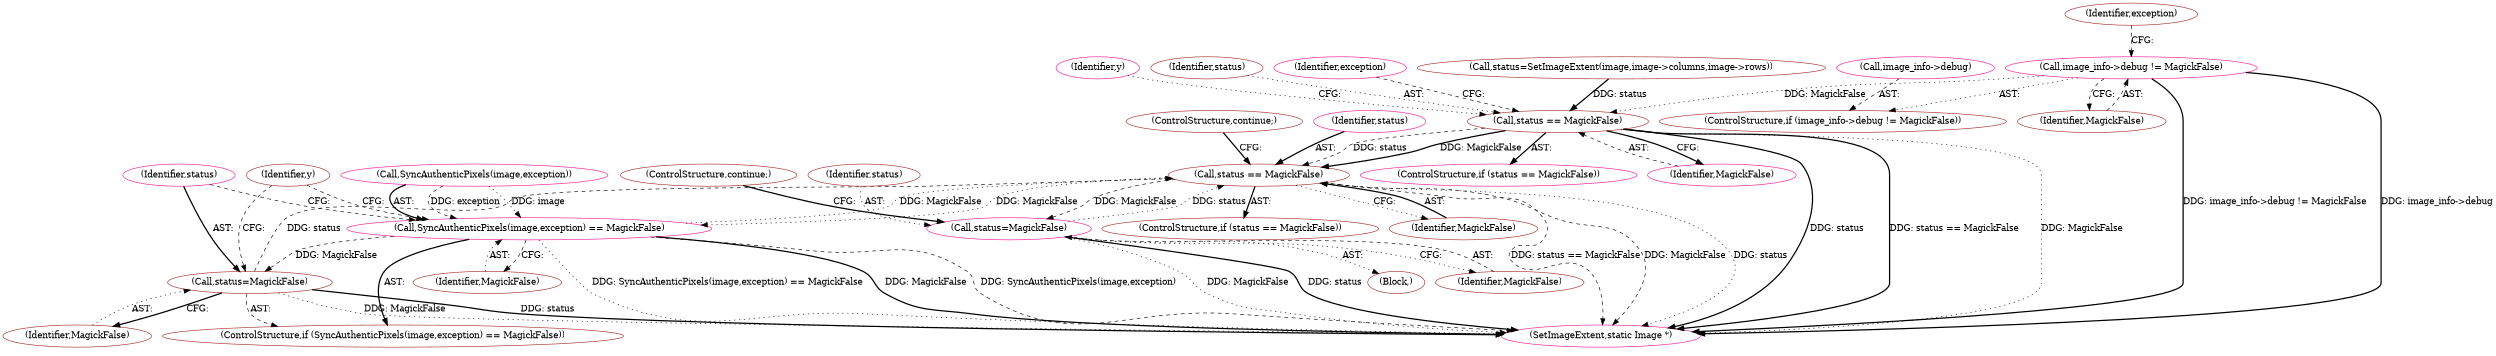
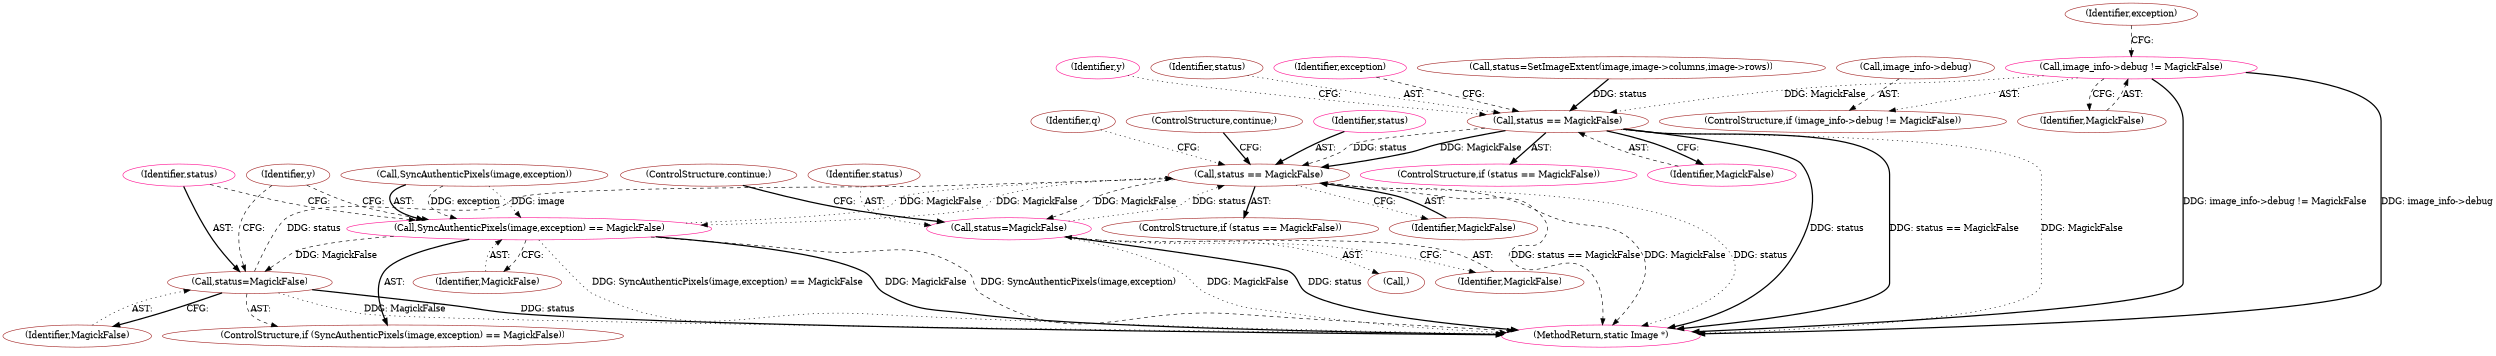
node "(Call,image_info->debug)": color deeppink -> brown
node "(Identifier,q)": added
node "(Call,SyncAuthenticPixels(image,exception))": color deeppink -> brown
node "(Block,)": label "(Block,)" -> "(Call,)"
node "(SetImageExtent,static Image *)": label "(SetImageExtent,static Image *)" -> "(MethodReturn,static Image *)"
